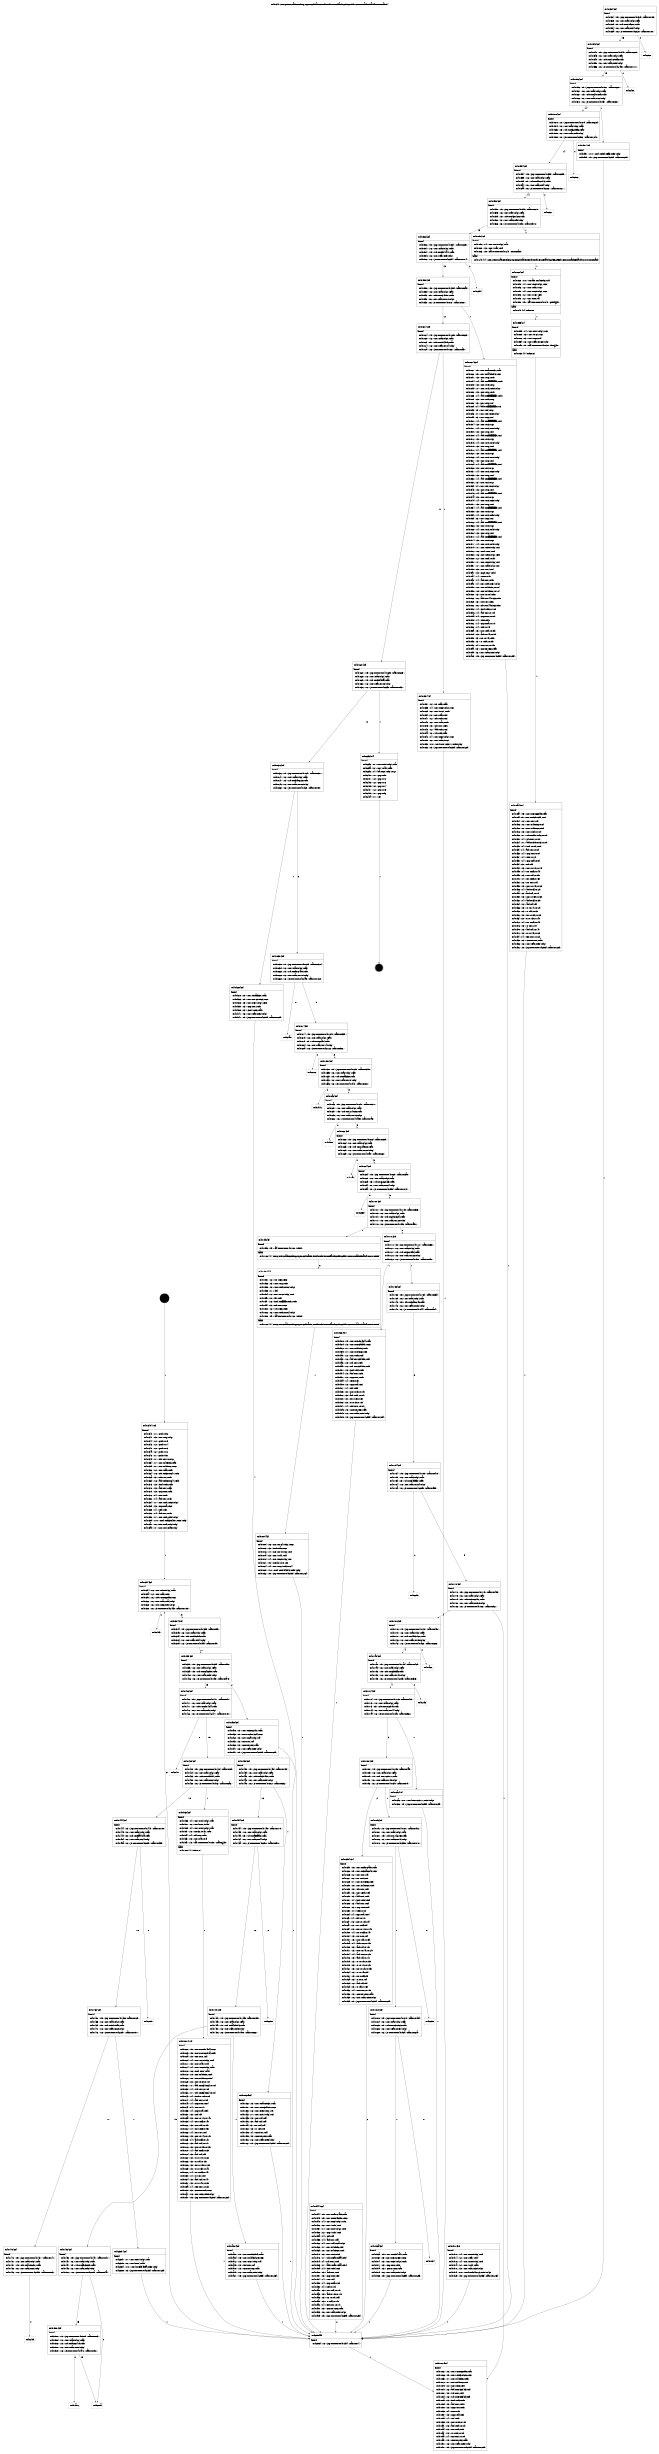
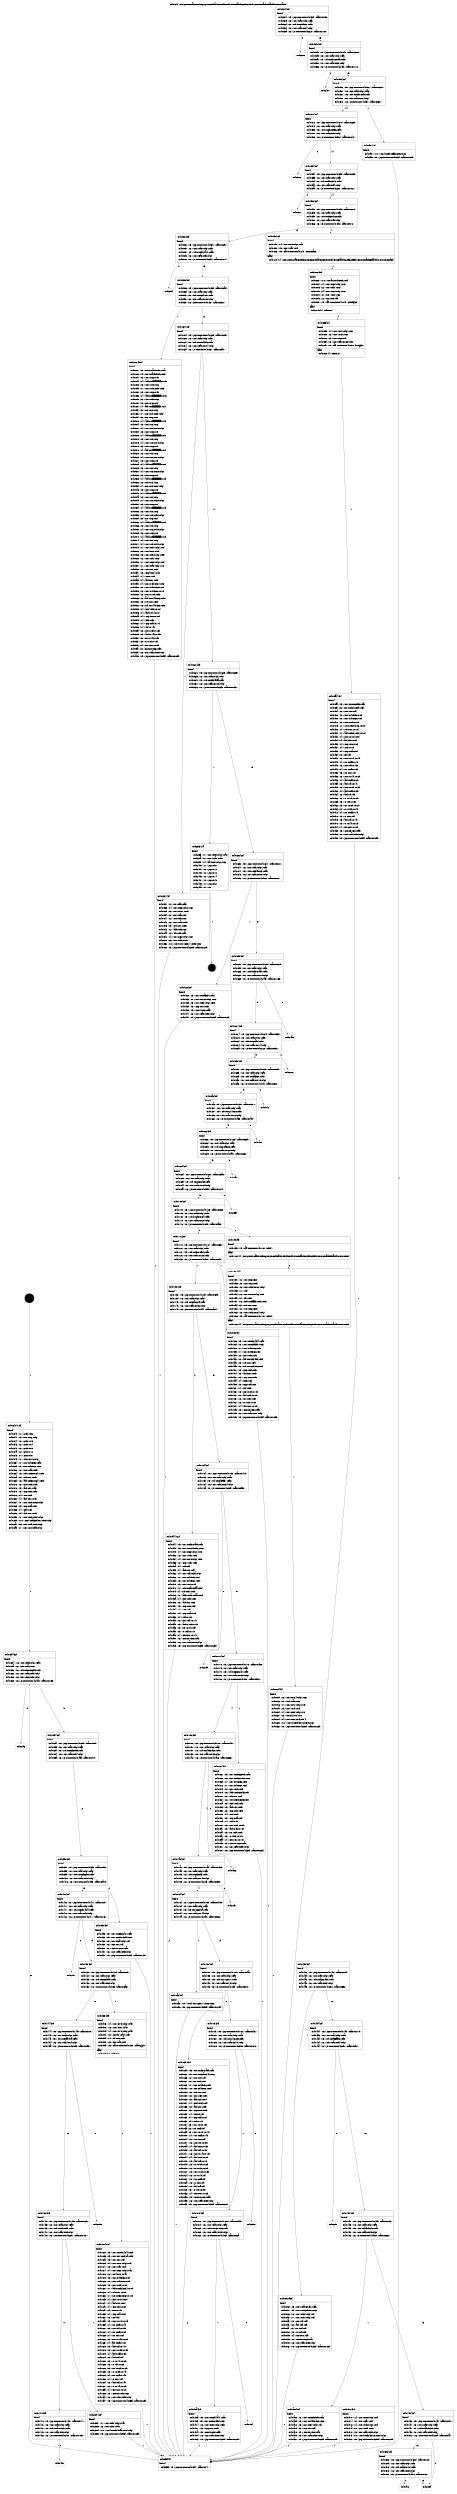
edge "0x401738 [28]" -> "0x401d44 [122]": added, label "2"
edge "0x40259f [5]" -> "0x401e61 [91]": reversed
